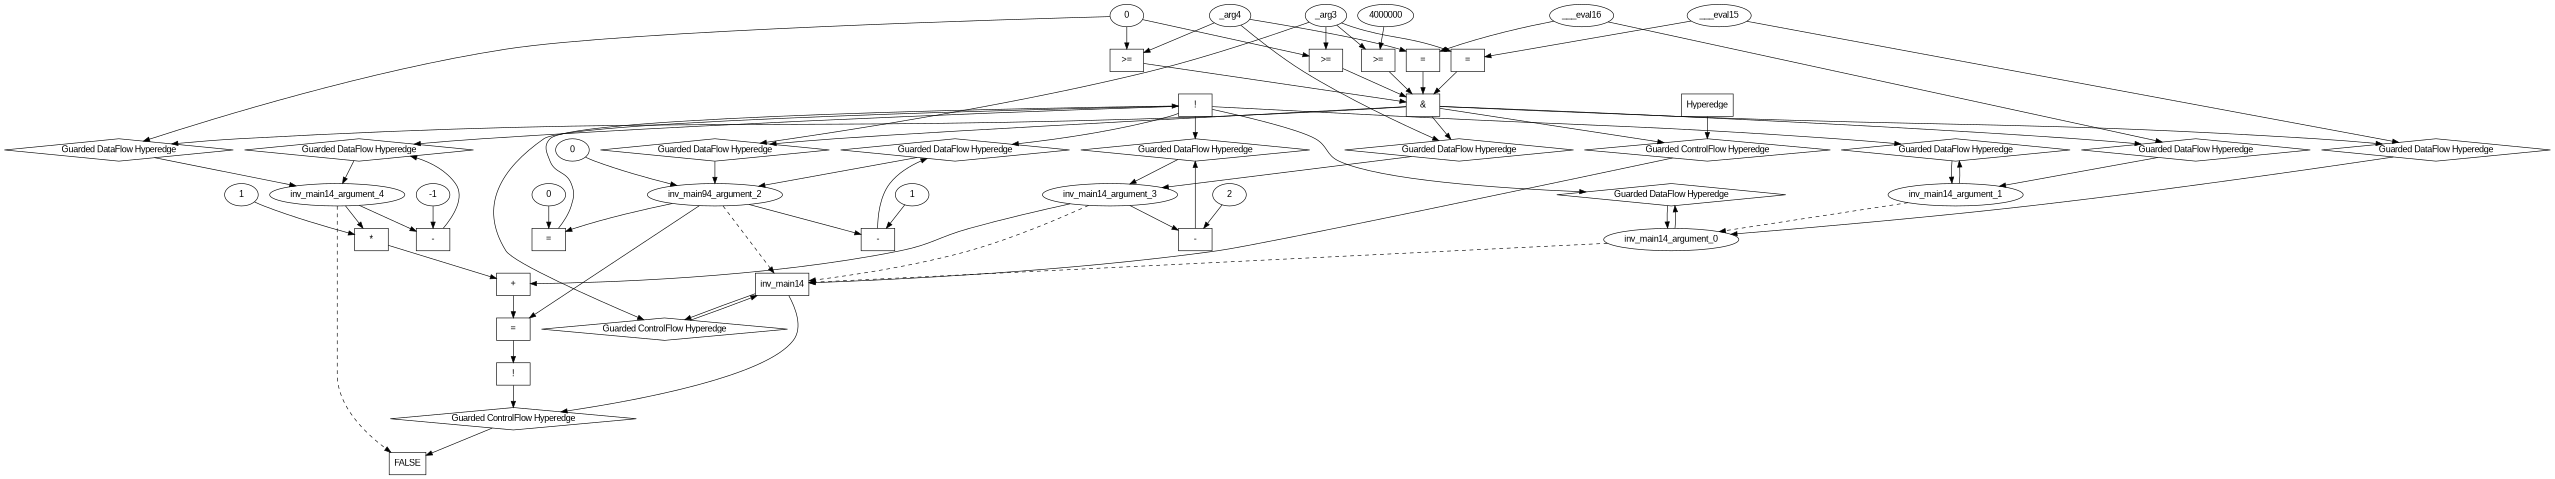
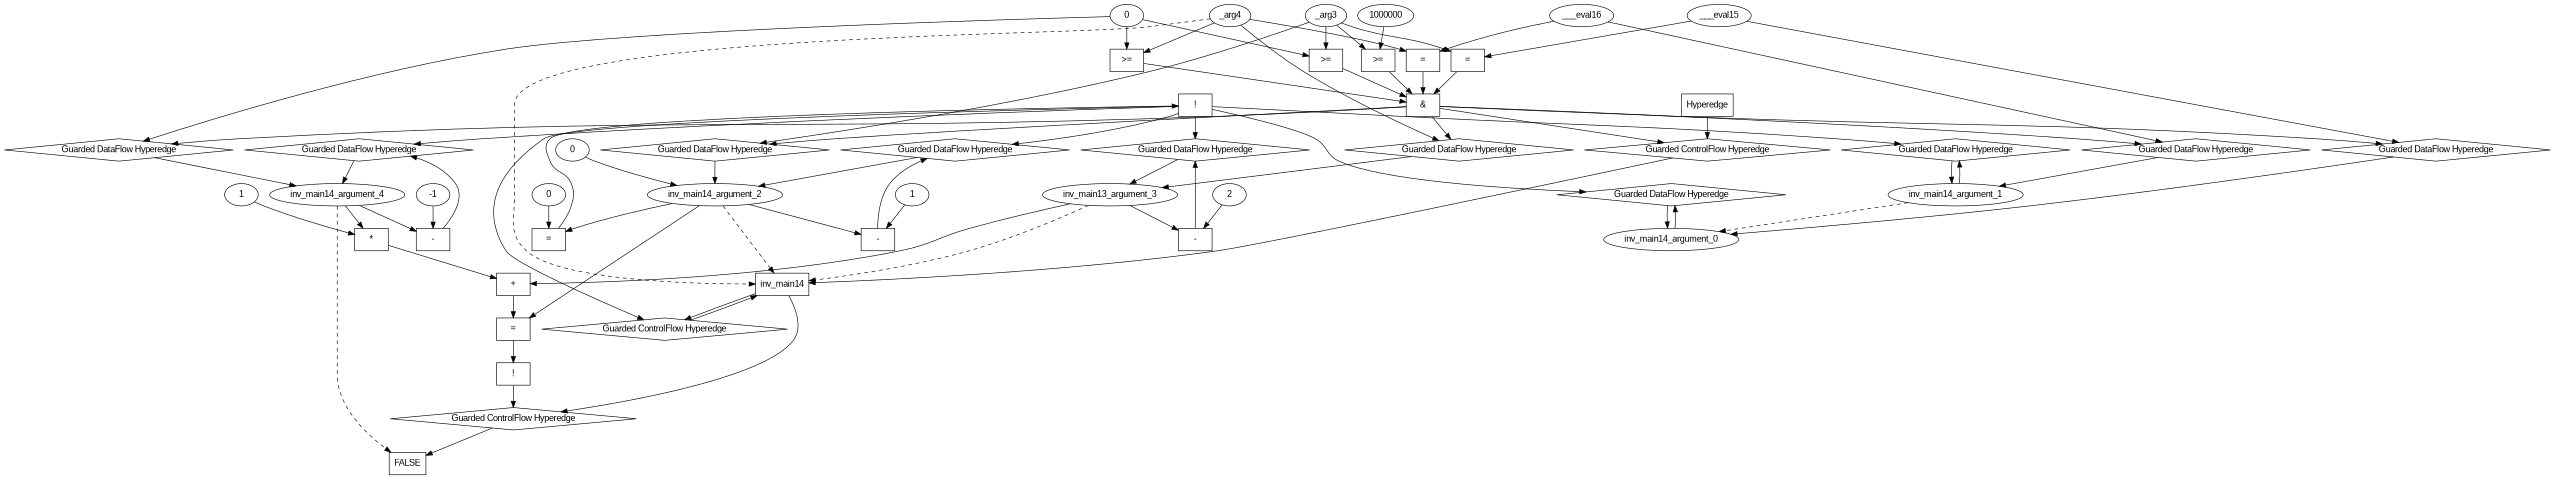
node "4000000": label "4000000" -> "1000000"
node "inv_main94_argument_2": label "inv_main94_argument_2" -> "inv_main14_argument_2"
node "inv_main14_argument_3": label "inv_main14_argument_3" -> "inv_main13_argument_3"
edge "inv_main14_argument_0" -> "inv_main14": now "_arg4" -> "inv_main14"
